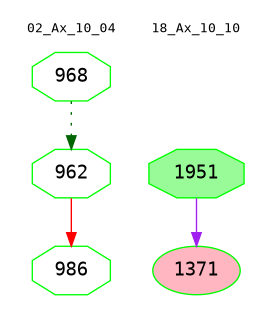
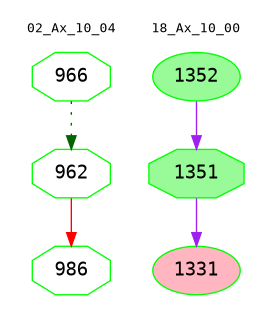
cluster "18_Ax_10_10": label "18_Ax_10_10" -> "18_Ax_10_00"
node "968": label "968" -> "966"
node "1352": added
node "1951": label "1951" -> "1351"
node "1371": label "1371" -> "1331"
